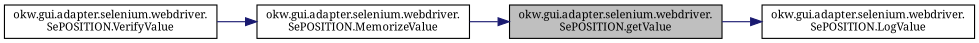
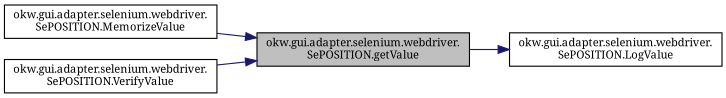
edge "okw.gui.adapter.selenium.webdriver. SePOSITION.VerifyValue" -> "okw.gui.adapter.selenium.webdriver. SePOSITION.MemorizeValue": now "okw.gui.adapter.selenium.webdriver. SePOSITION.VerifyValue" -> "okw.gui.adapter.selenium.webdriver. SePOSITION.getValue"
